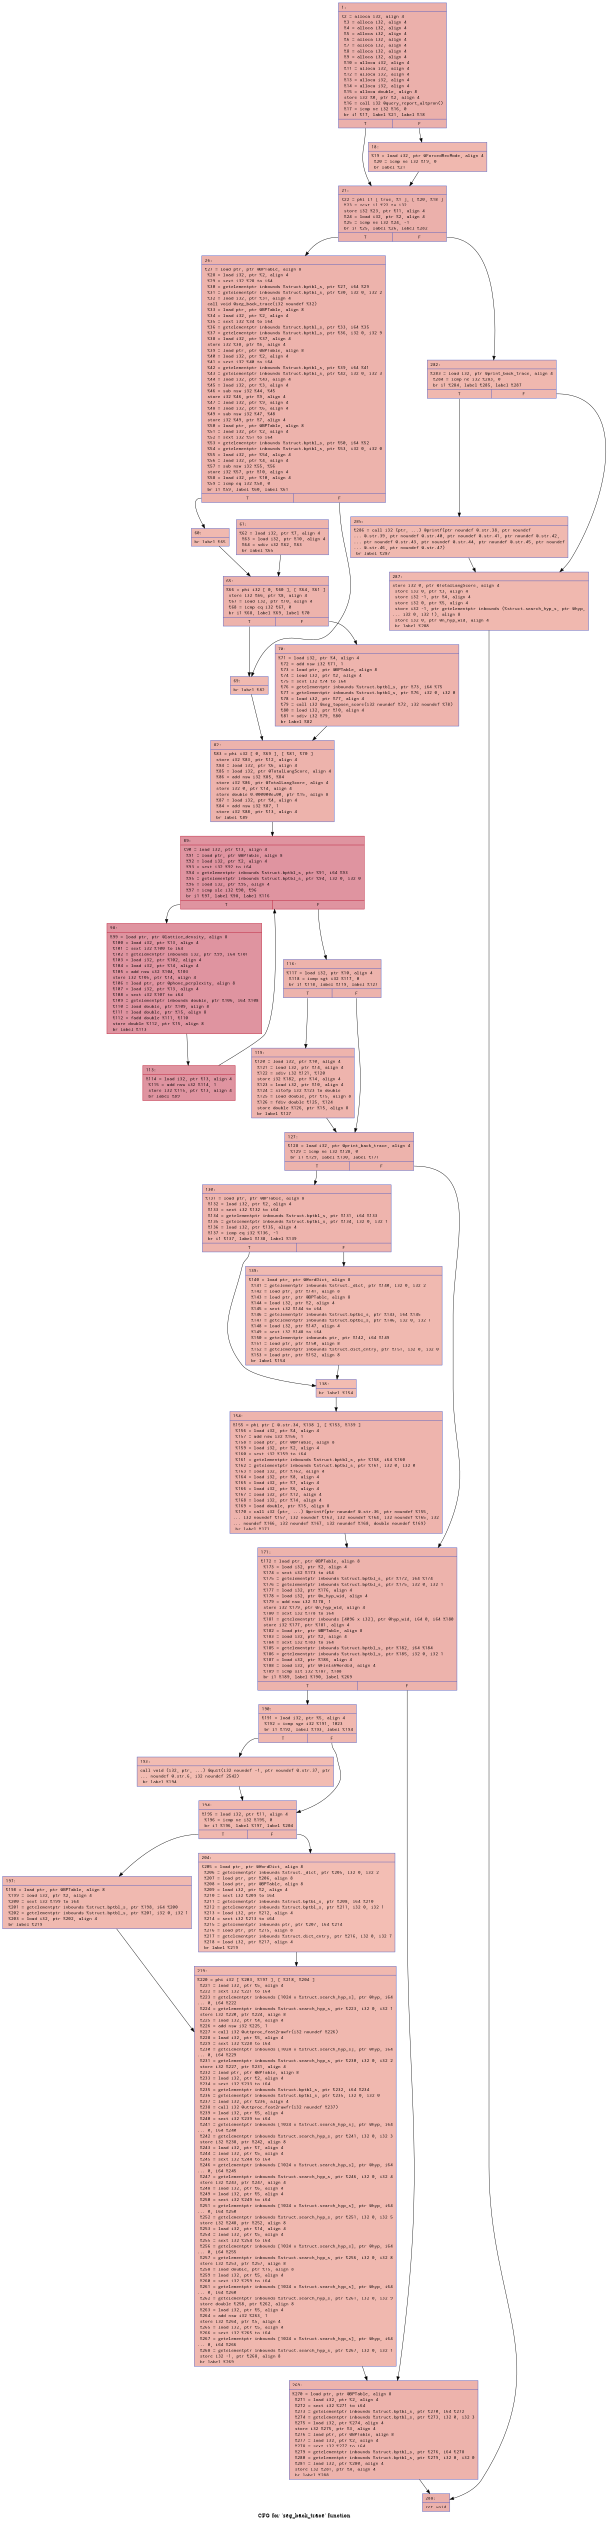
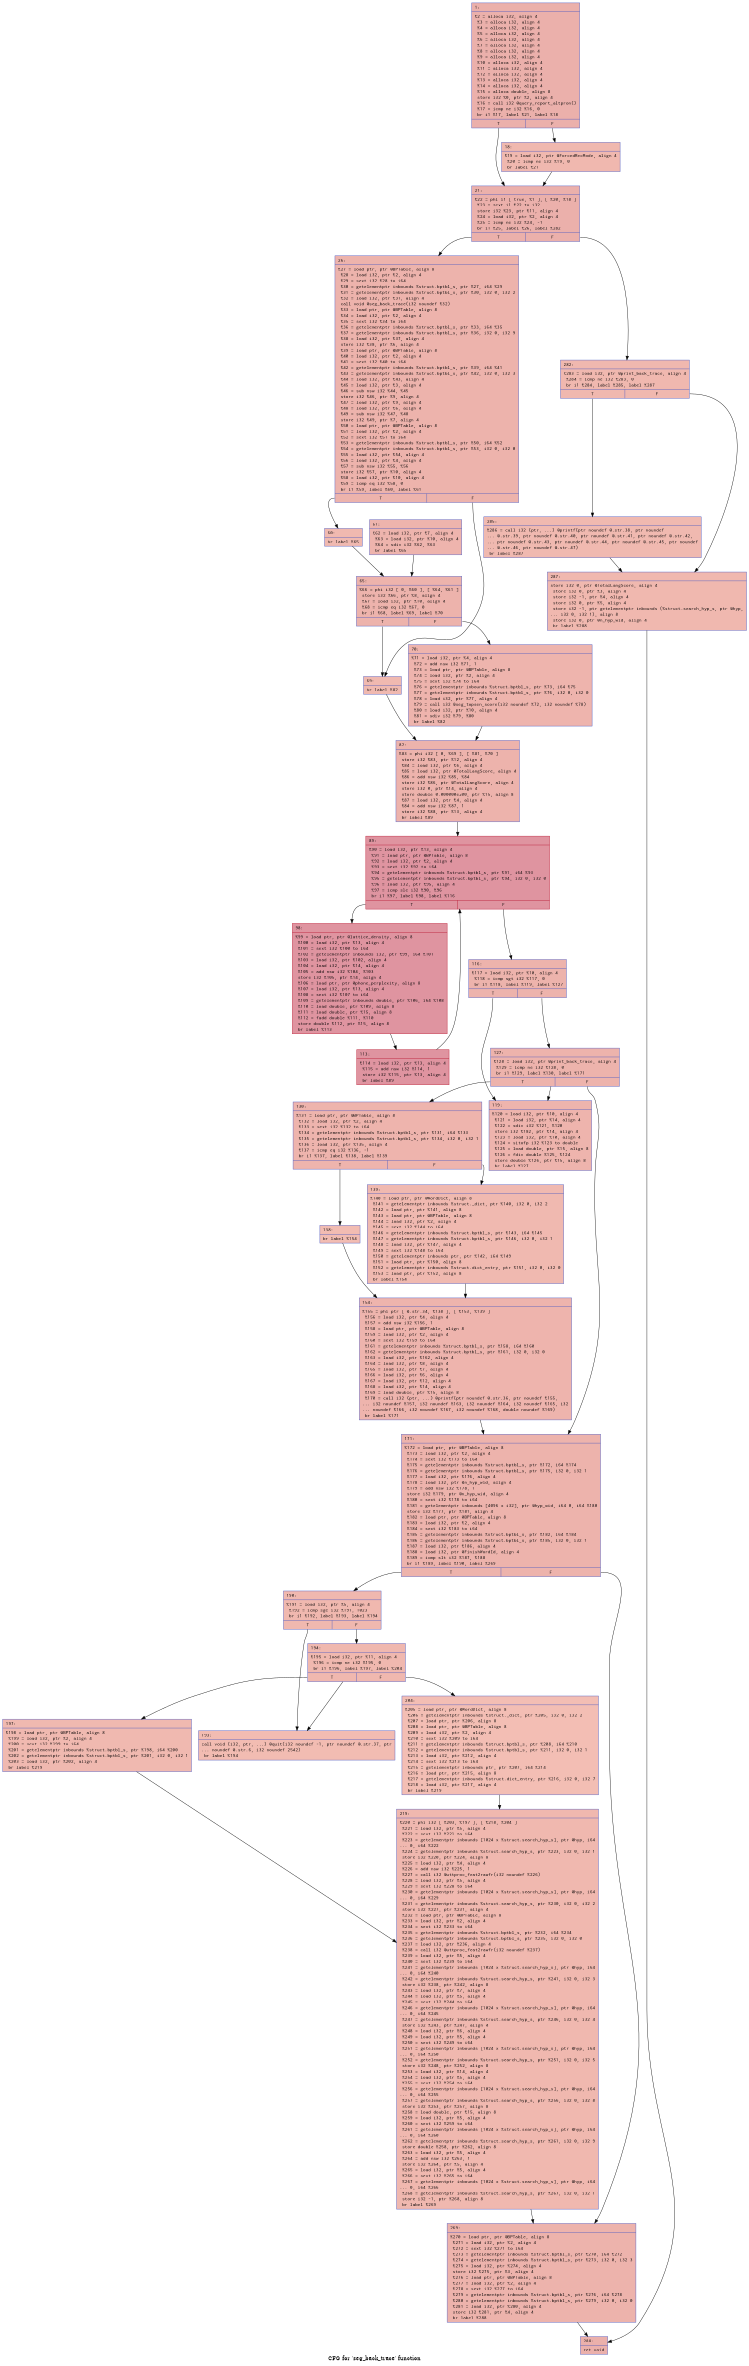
edge "119:" -> "127:": reversed
edge "139:" -> "138:": now "139:" -> "154:"
edge "193:" -> "194:": reversed
